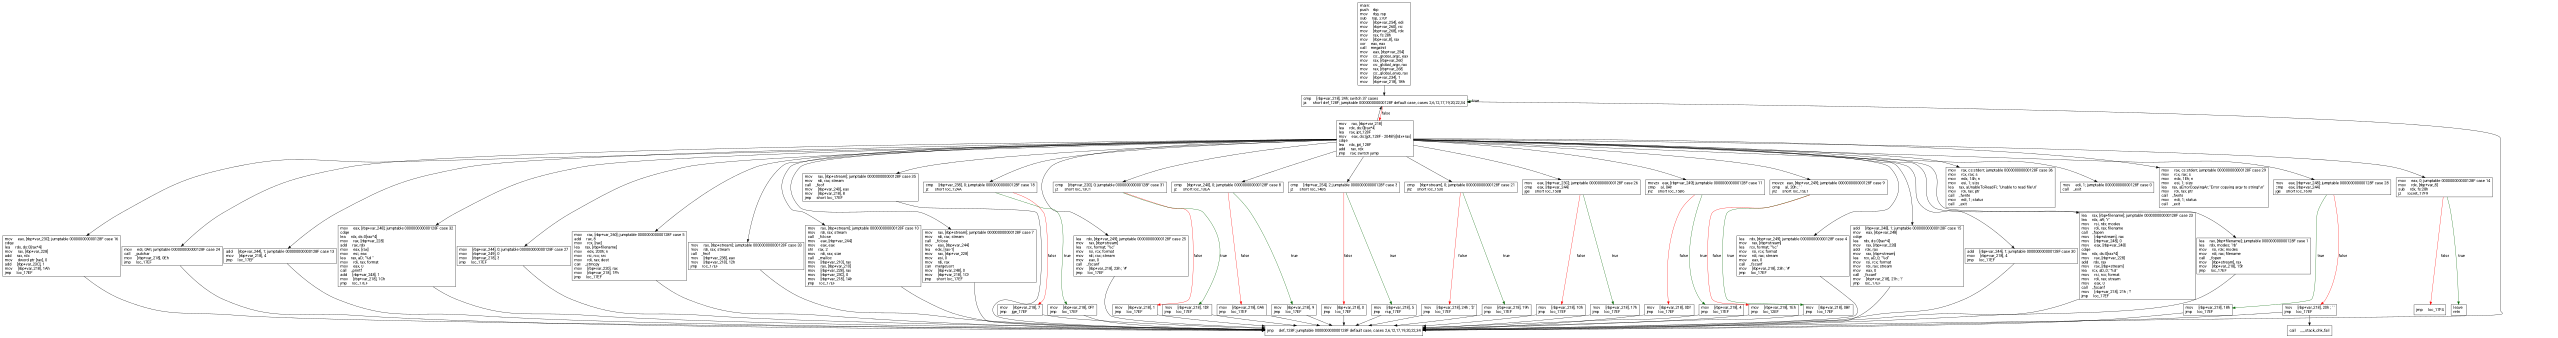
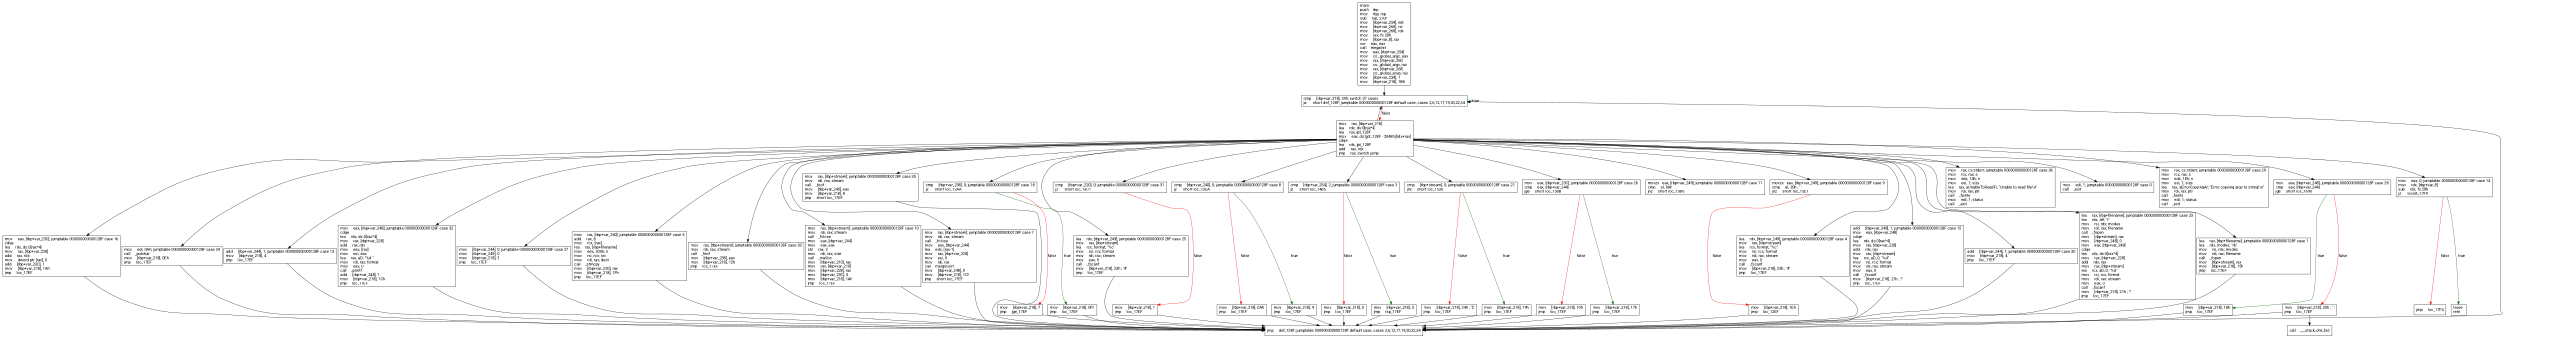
node "mov     [rbp+var_218], 1Dh jmp     loc_17EF": removed
node "mov     [rbp+var_218], 0Dh jmp     loc_17EF": removed
node "mov     [rbp+var_218], 4 jmp     loc_17EF": removed
node "mov     [rbp+var_218], 0Bh jmp     loc_17EF": removed
